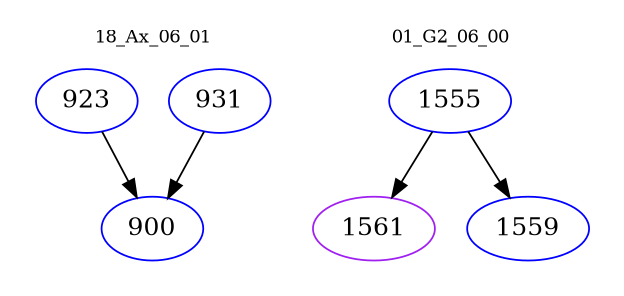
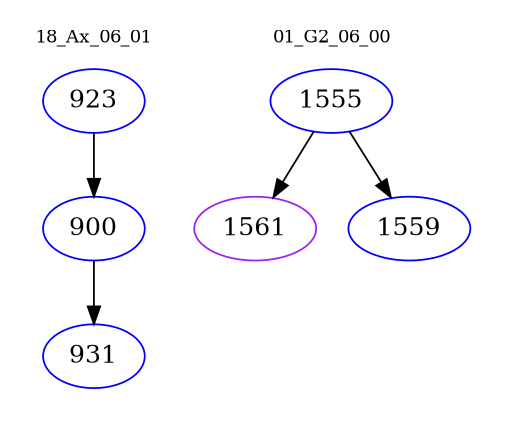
edge "931" -> "900": reversed
